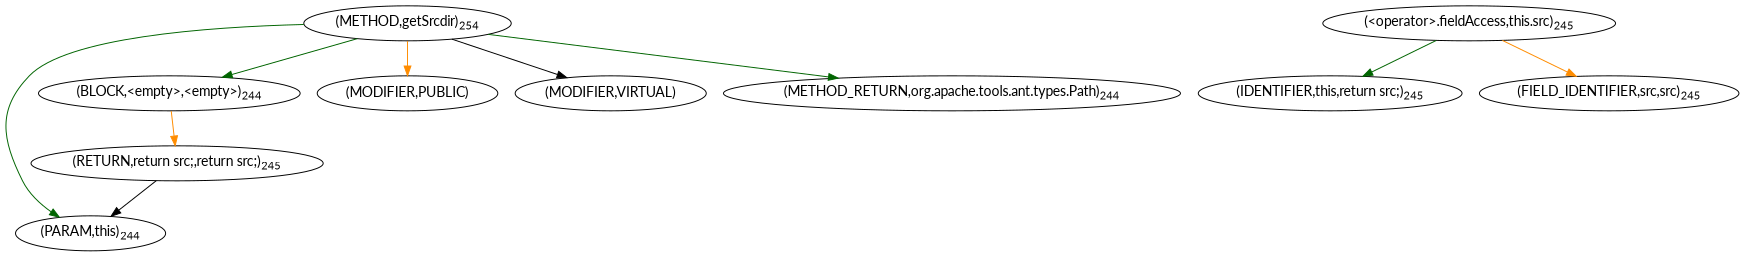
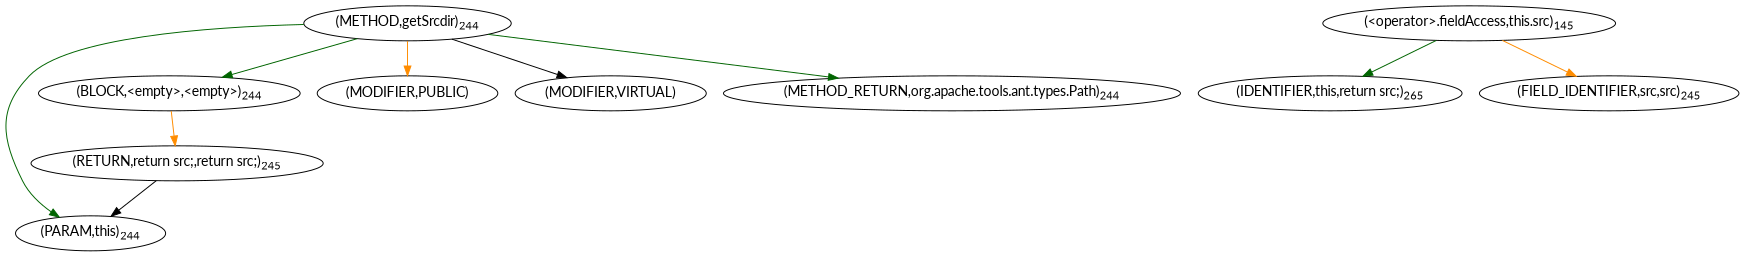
node "(METHOD,getSrcdir)": text "254" -> "244"
node "(<operator>.fieldAccess,this.src)": text "245" -> "145"
node "(IDENTIFIER,this,return src;)": text "245" -> "265"
